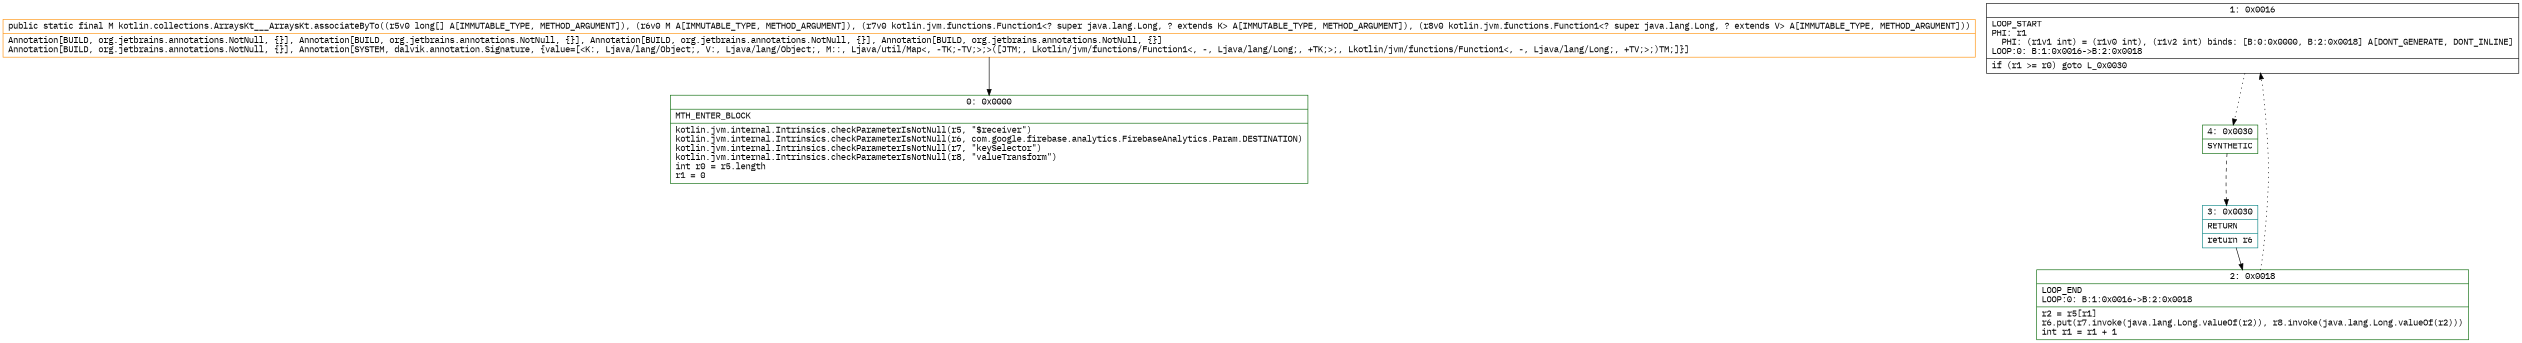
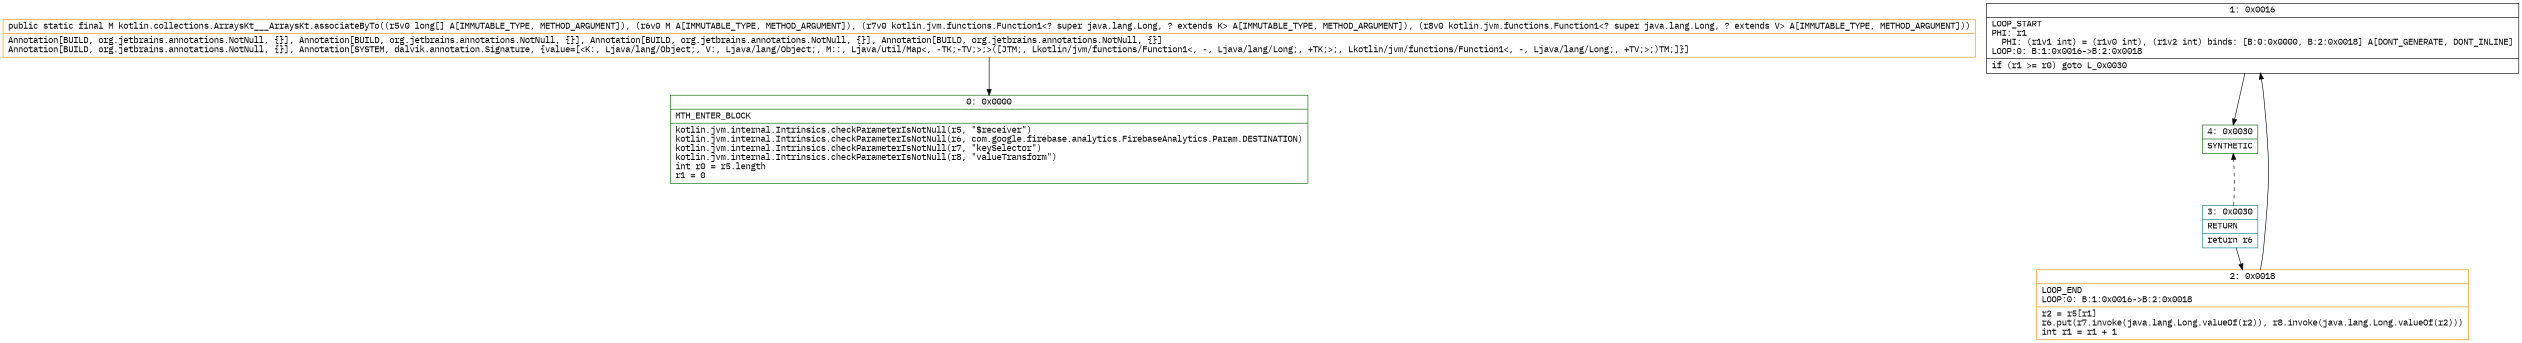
edge "1: 0x0016" -> "4: 0x0030": style dotted -> solid
edge "2: 0x0018" -> "1: 0x0016": style dotted -> solid
edge "4: 0x0030" -> "3: 0x0030": reversed
node "2: 0x0018": color darkgreen -> darkorange
